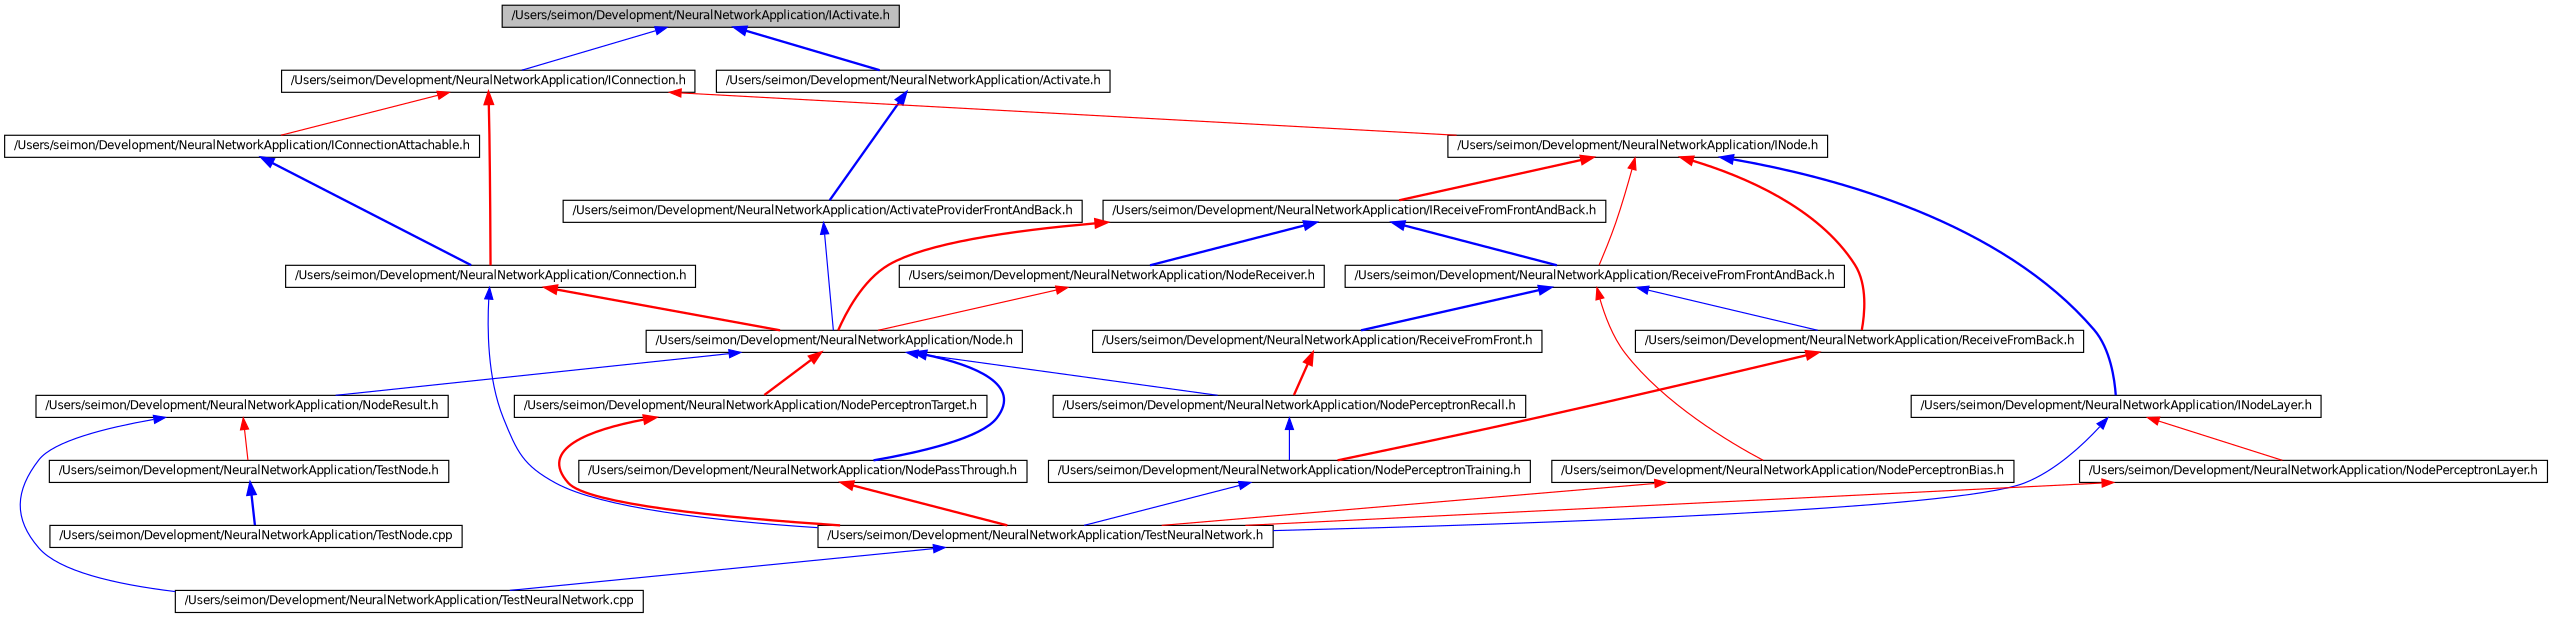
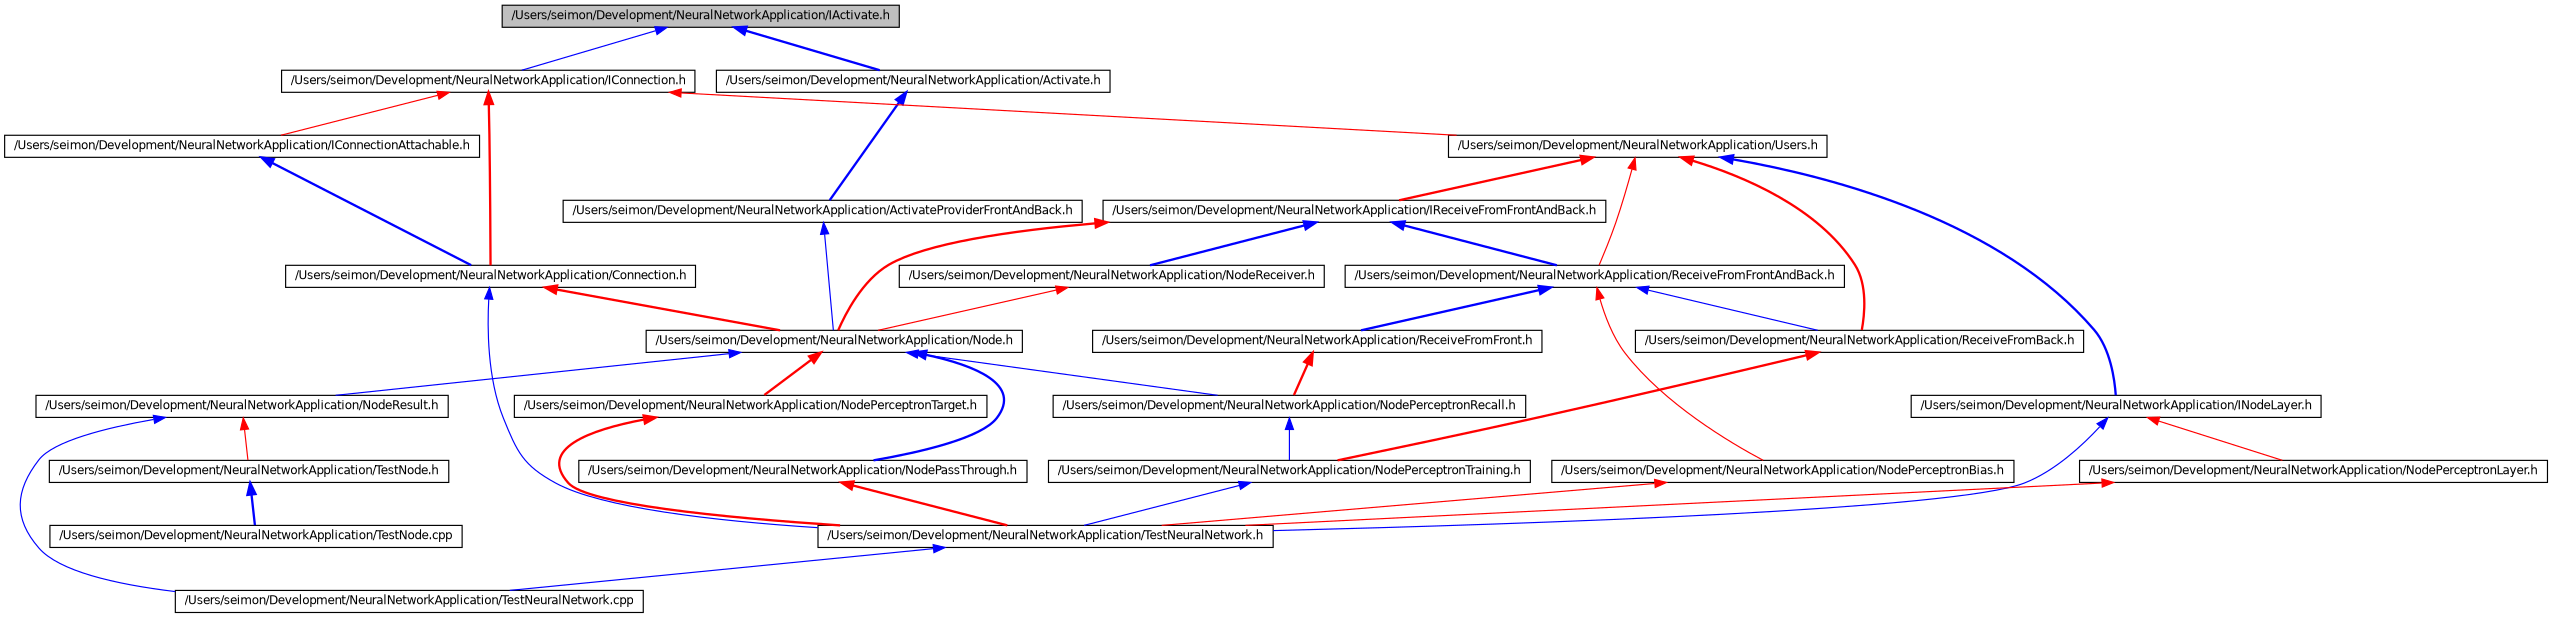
node "/Users/seimon/Development/NeuralNetworkApplication/INode.h": label "/Users/seimon/Development/NeuralNetworkApplication/INode.h" -> "/Users/seimon/Development/NeuralNetworkApplication/Users.h"
